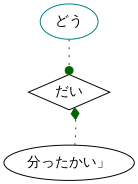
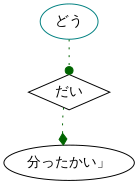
edge "分ったかい」" -> "だい": reversed
